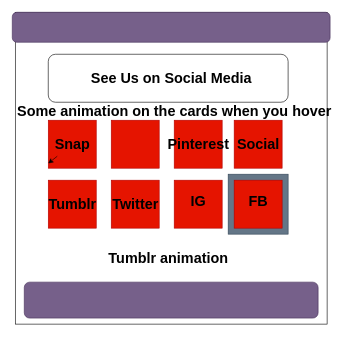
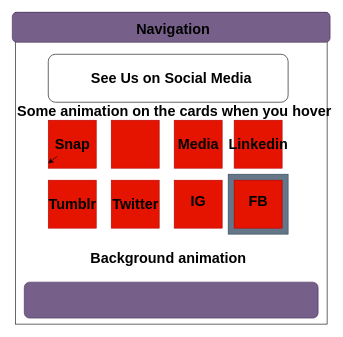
node "Navigation": added
node "Pinterest": label "Pinterest" -> "Media"
node "Social": label "Social" -> "Linkedin"
node "Tumblr animation": label "Tumblr animation" -> "Background animation"
